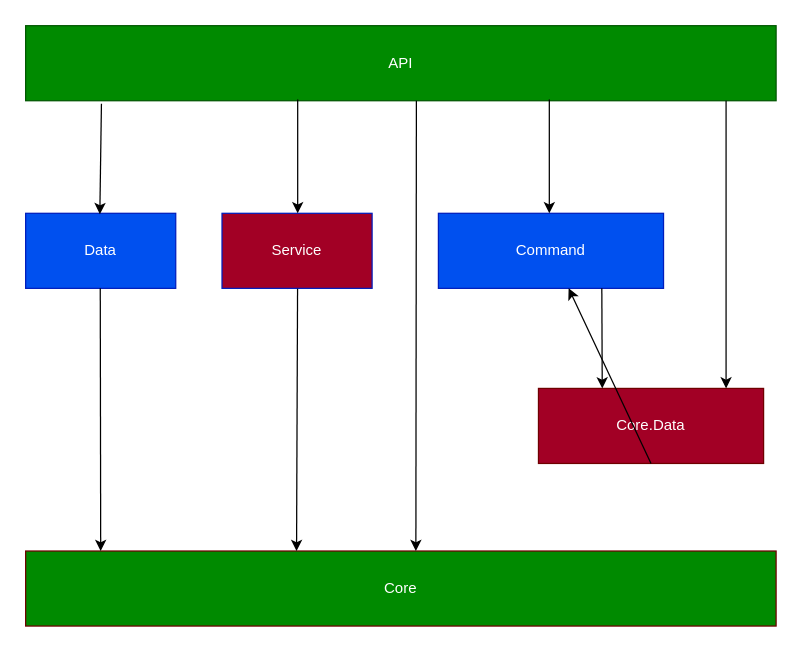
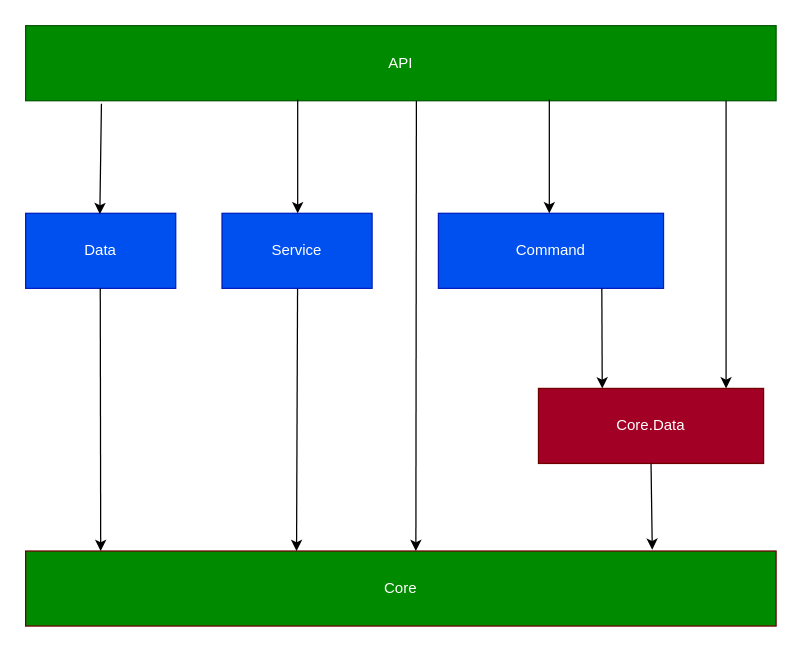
node "Service": fillcolor #a20025 -> #0050ef
edge "Core.Data" -> "Command": now "Core.Data" -> "Core"
